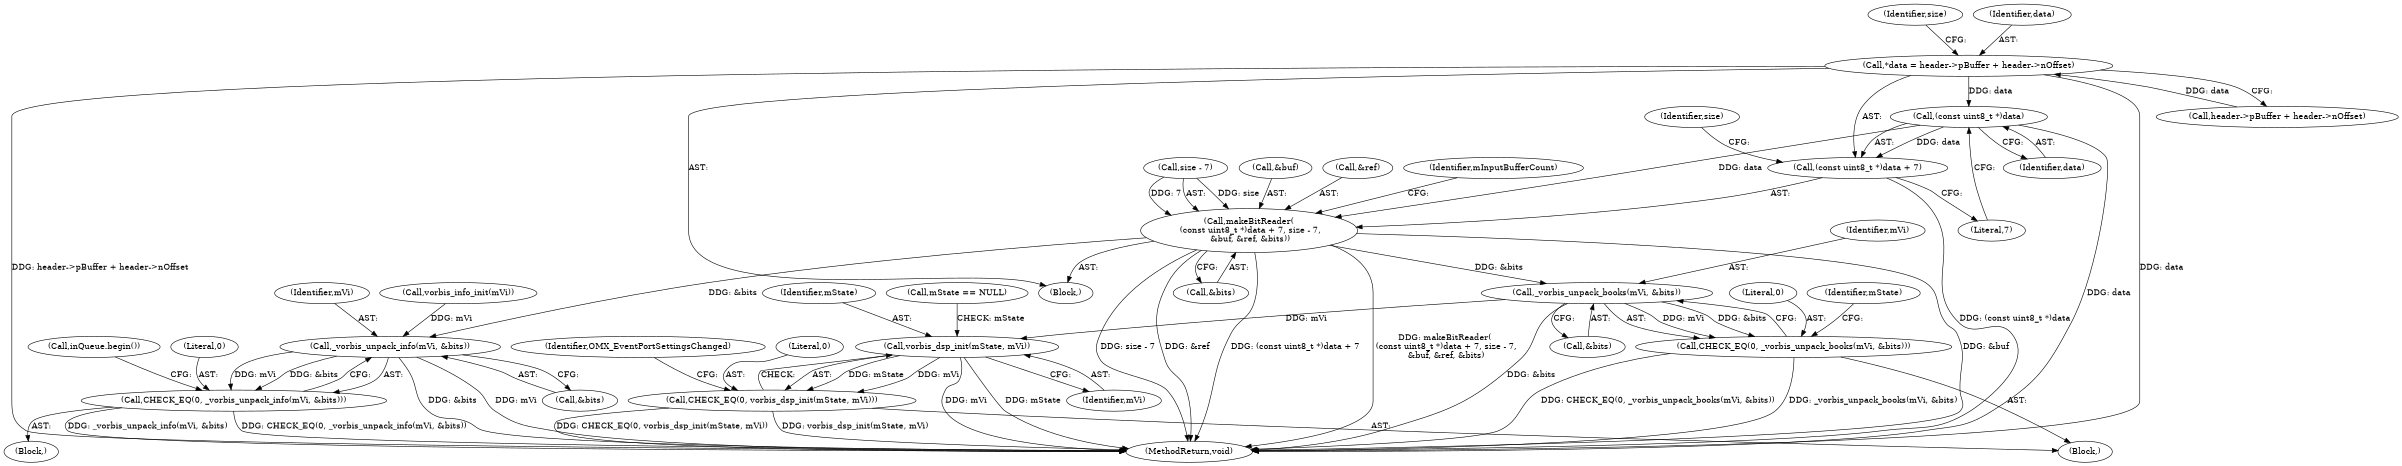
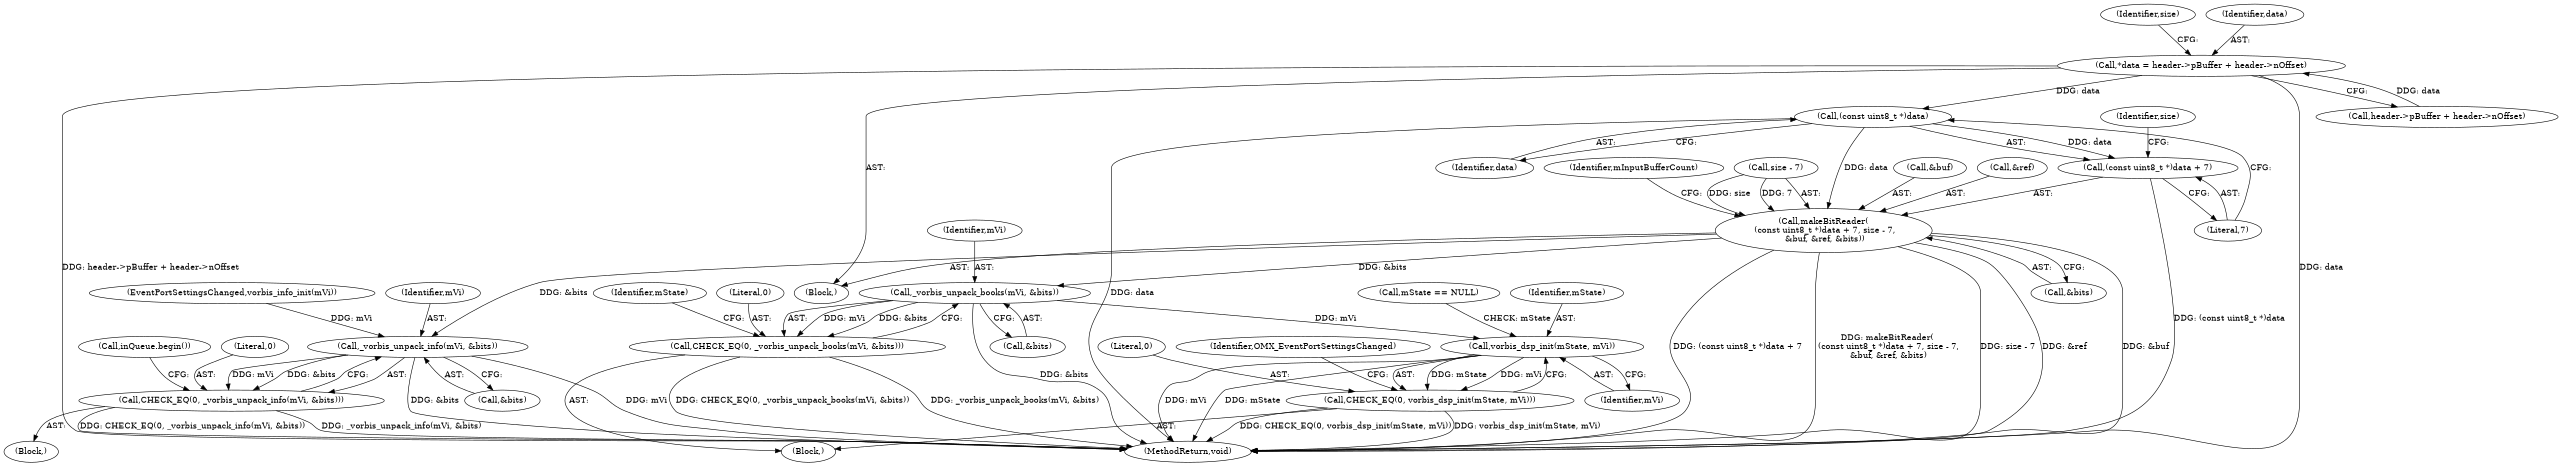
edge "(Call,*data = header->pBuffer + header->nOffset)" -> "(Call,(const uint8_t *)data + 7)": now "(Literal,7)" -> "(Call,(const uint8_t *)data + 7)"
node "(Call,vorbis_info_init(mVi))": label "(Call,vorbis_info_init(mVi))" -> "(EventPortSettingsChanged,vorbis_info_init(mVi))"
edge "(Call,CHECK_EQ(0, vorbis_dsp_init(mState, mVi)))" -> "(Call,vorbis_dsp_init(mState, mVi))": label "CHECK: " -> "CFG: "
